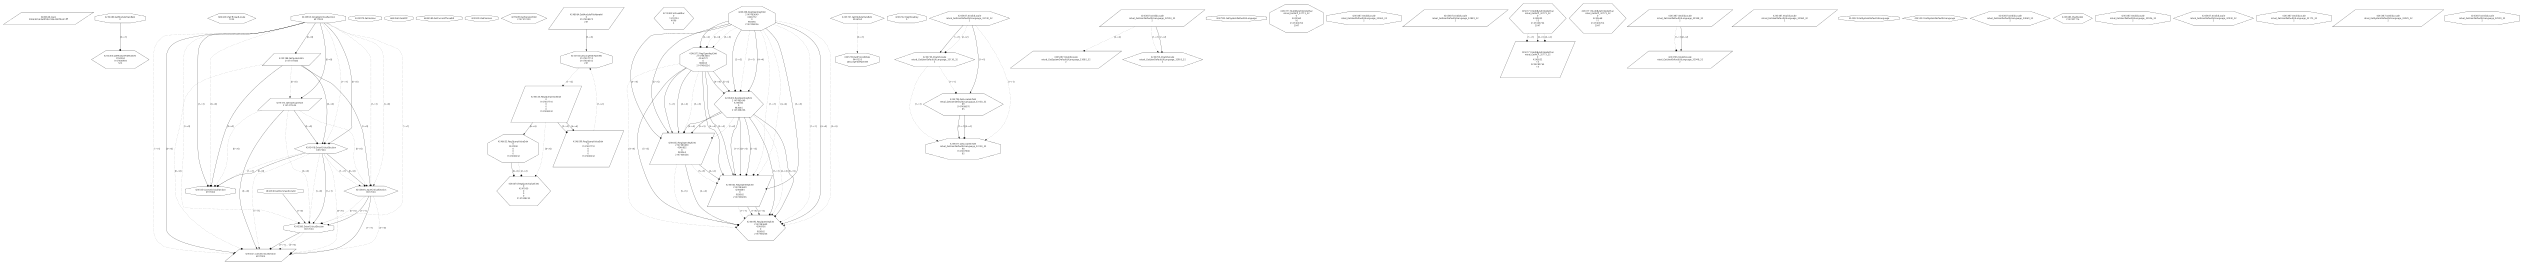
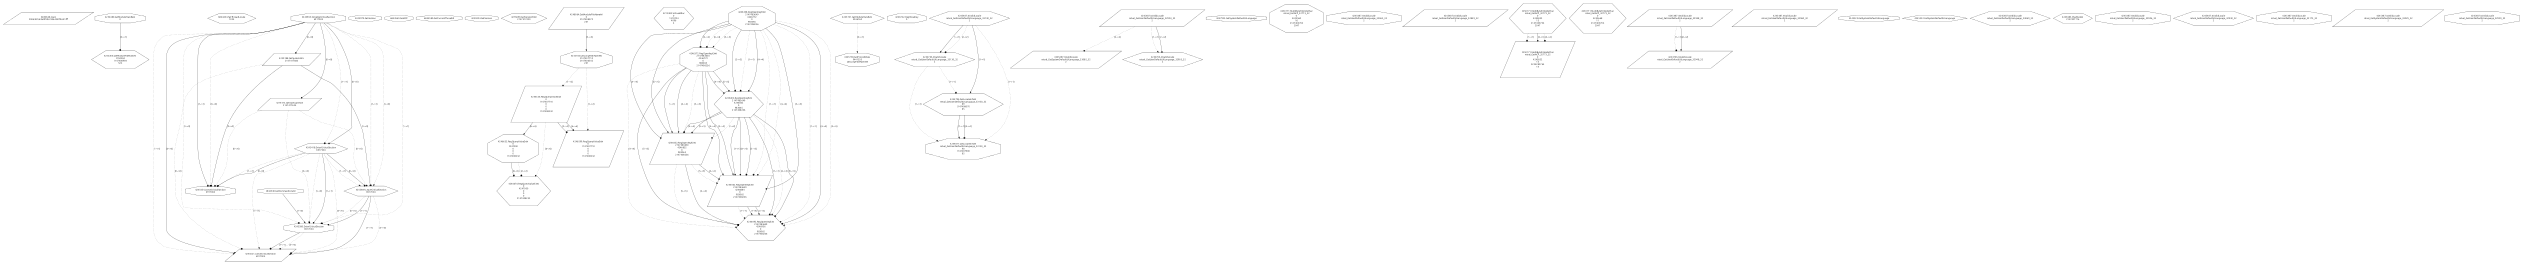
edge "4250188.GetSystemInfo 2147417660" -> "4214413.GetStartupInfoW 2147417624": removed, label "(0-->0)"
edge "4250188.GetSystemInfo 2147417660" -> "4245418.EnterCriticalSection 6917004": removed, label "(0-->0)"
edge "4246599.RegQueryValueExW 0 2147407710 0 0 0 2147408232" -> "4245785.GetLongPathNameW 2147407710 2147406542 261": reversed
edge "4214413.GetStartupInfoW 2147417624" -> "4245418.EnterCriticalSection 6917004": removed, label "(0-->0)"
edge "4214413.GetStartupInfoW 2147417624" -> "4245621.LeaveCriticalSection 6917004": removed, label "(0-->0)"
